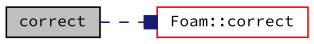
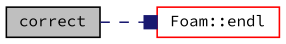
node "Foam::correct": label "Foam::correct" -> "Foam::endl"
